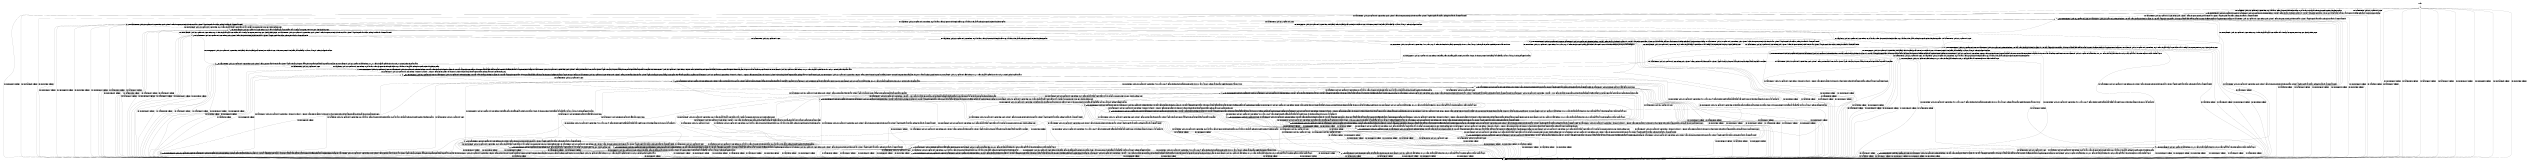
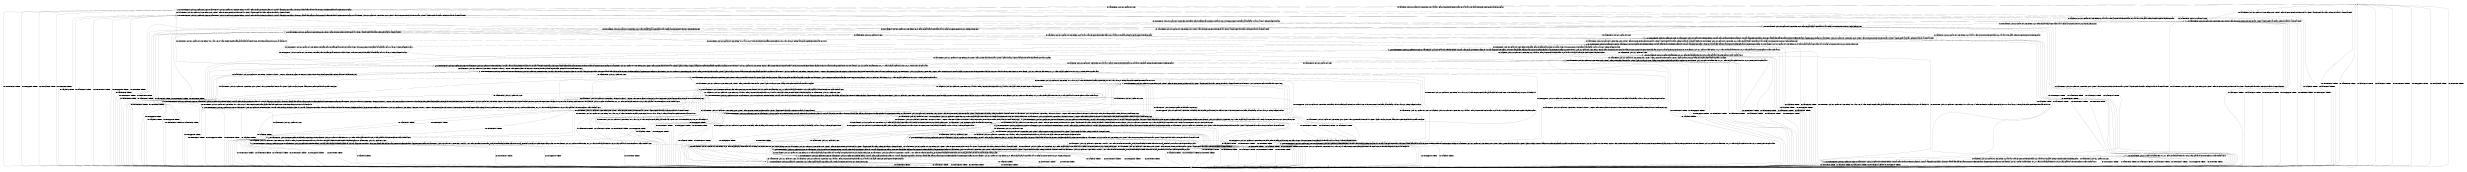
node "__start0": removed
edge "s17" -> "s18": now "s17" -> "s26"
